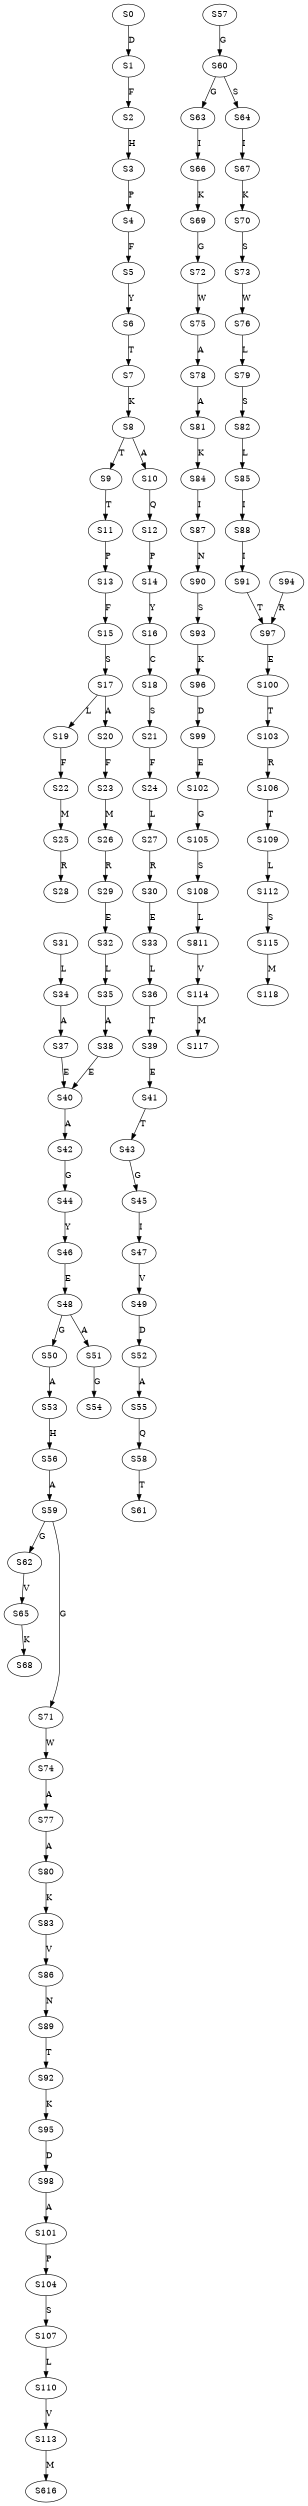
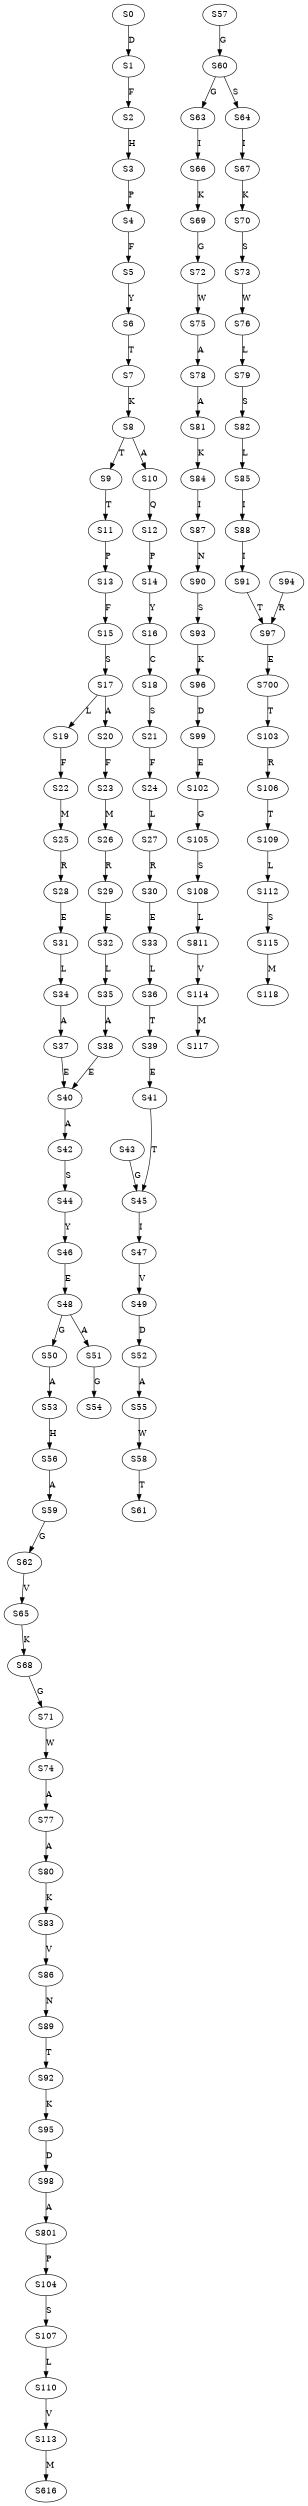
node "S100": label "S100" -> "S700"
edge "S28" -> "S31": added, label "E"
edge "S41" -> "S43": now "S41" -> "S45"
edge "S42" -> "S44": label "G" -> "S"
edge "S55" -> "S58": label "Q" -> "W"
edge "S59" -> "S71": now "S68" -> "S71"
node "S101": label "S101" -> "S801"
